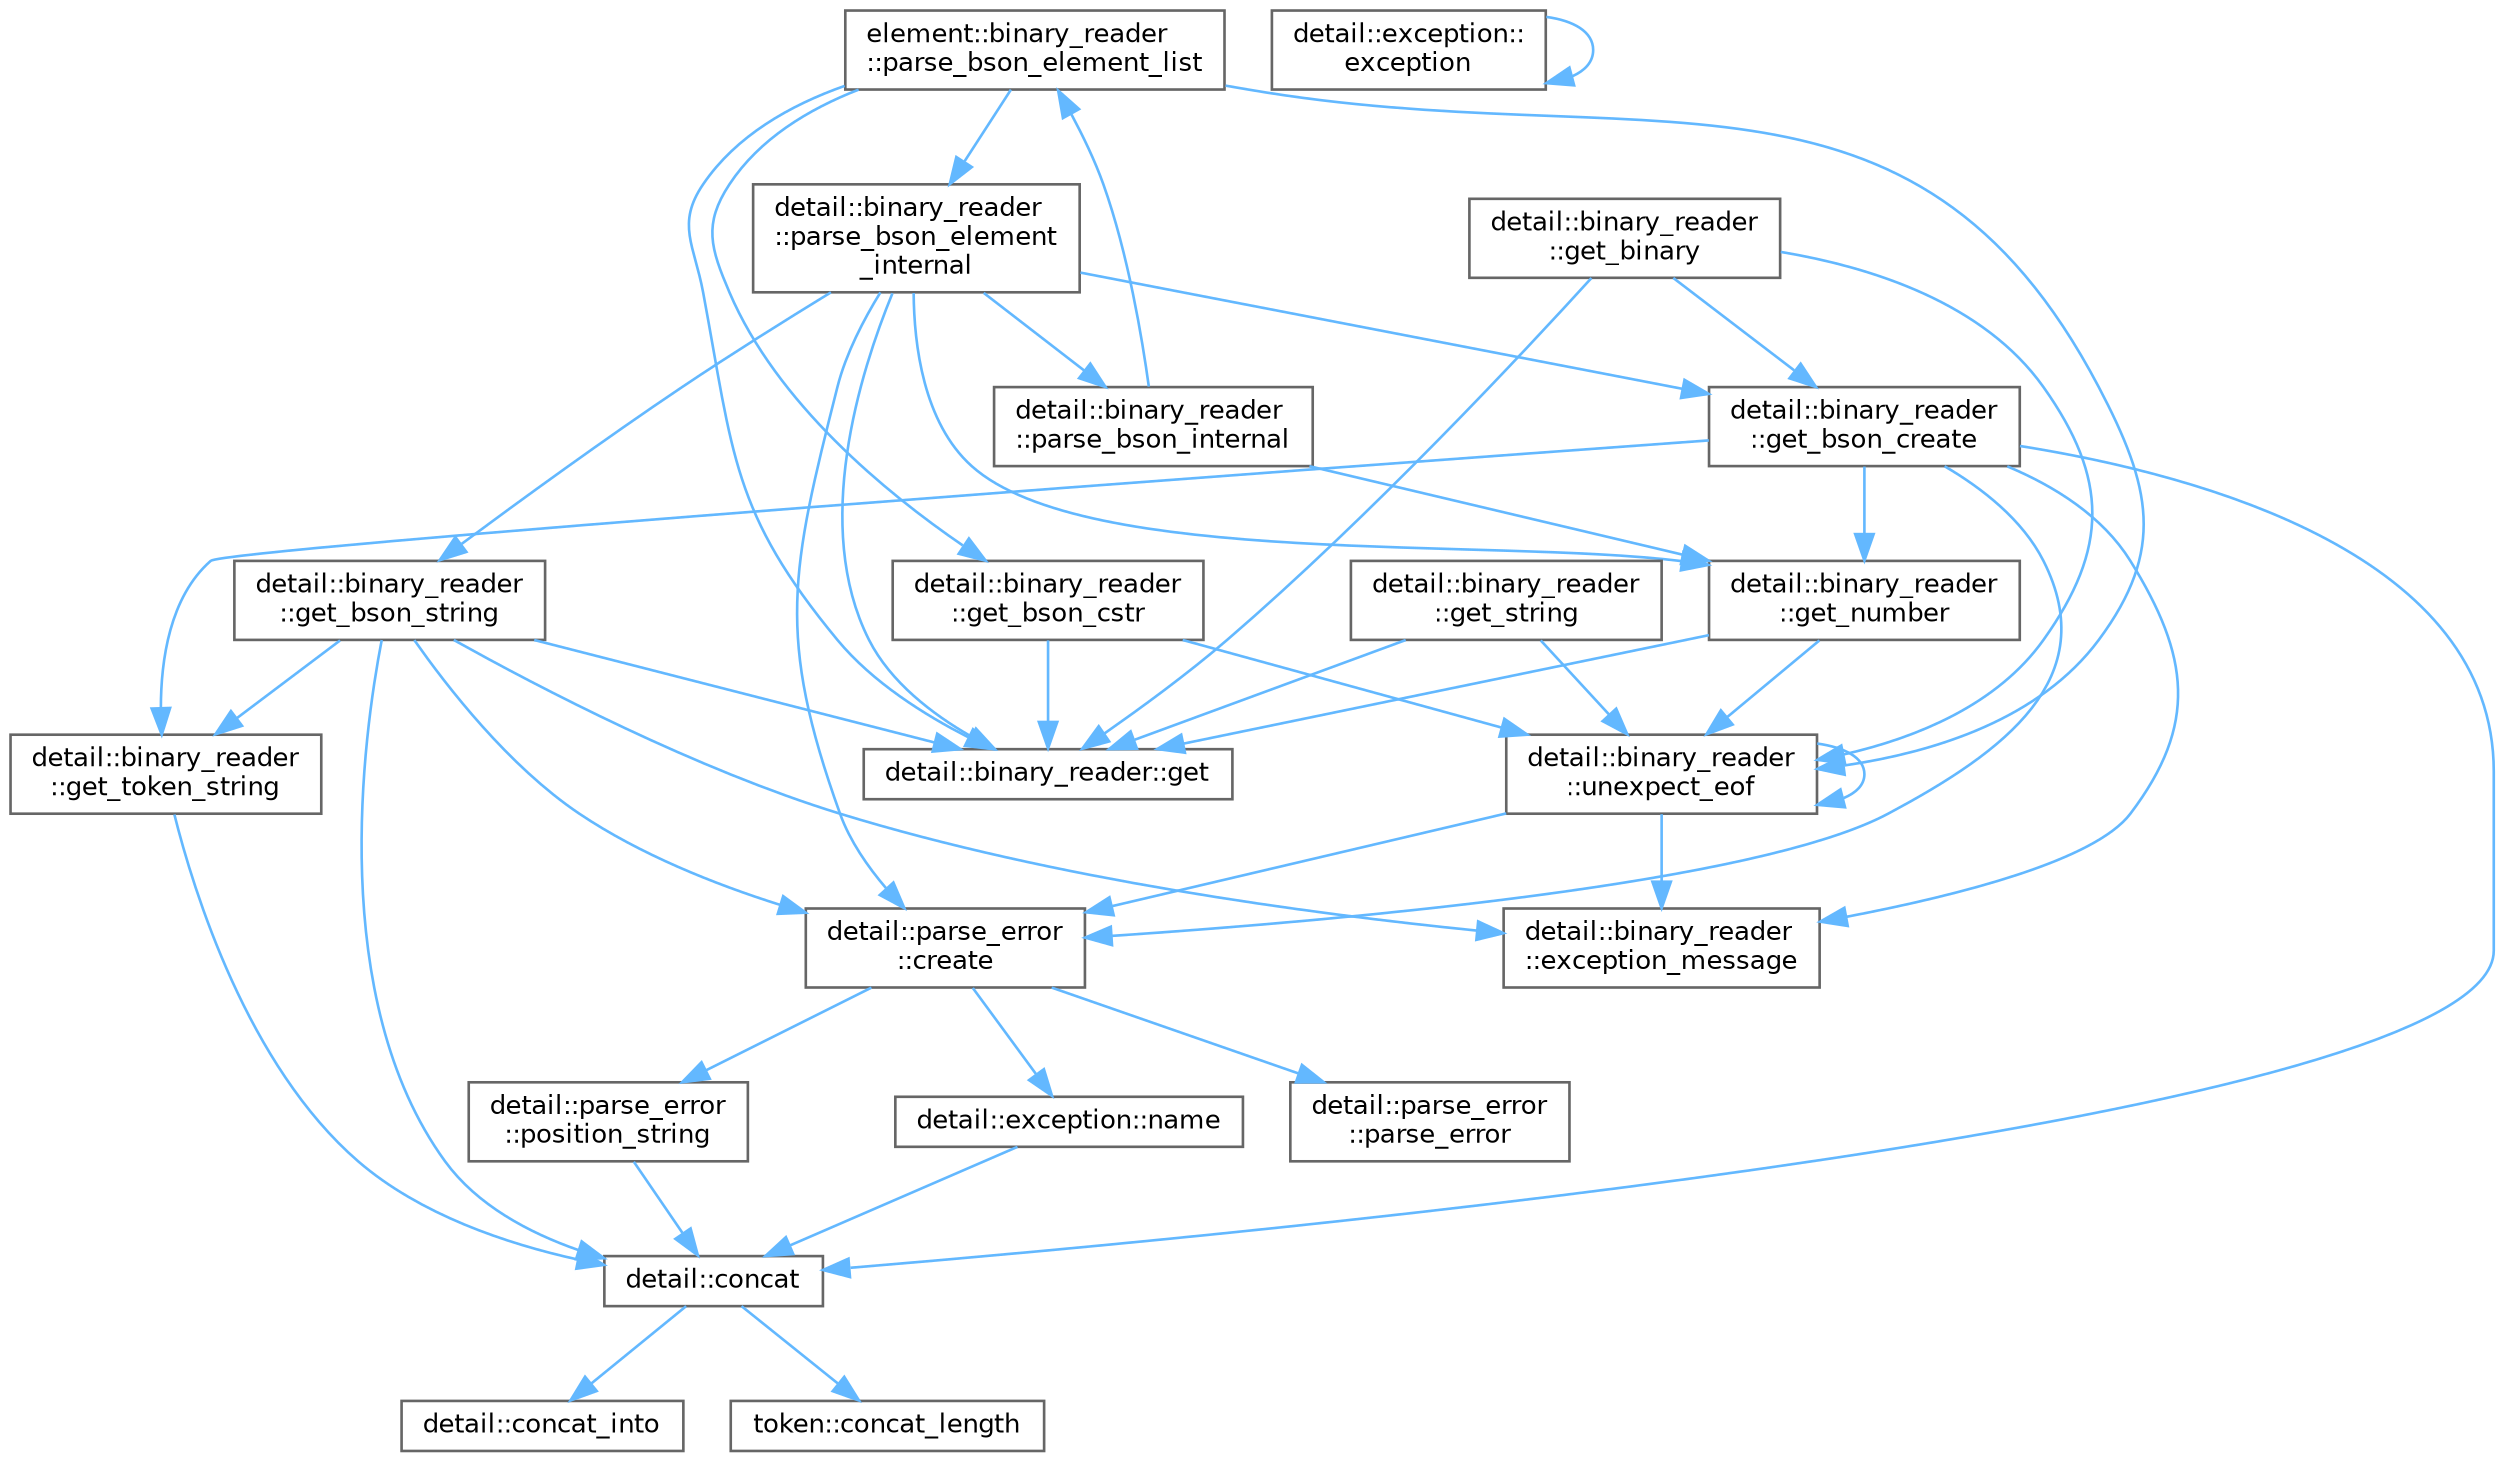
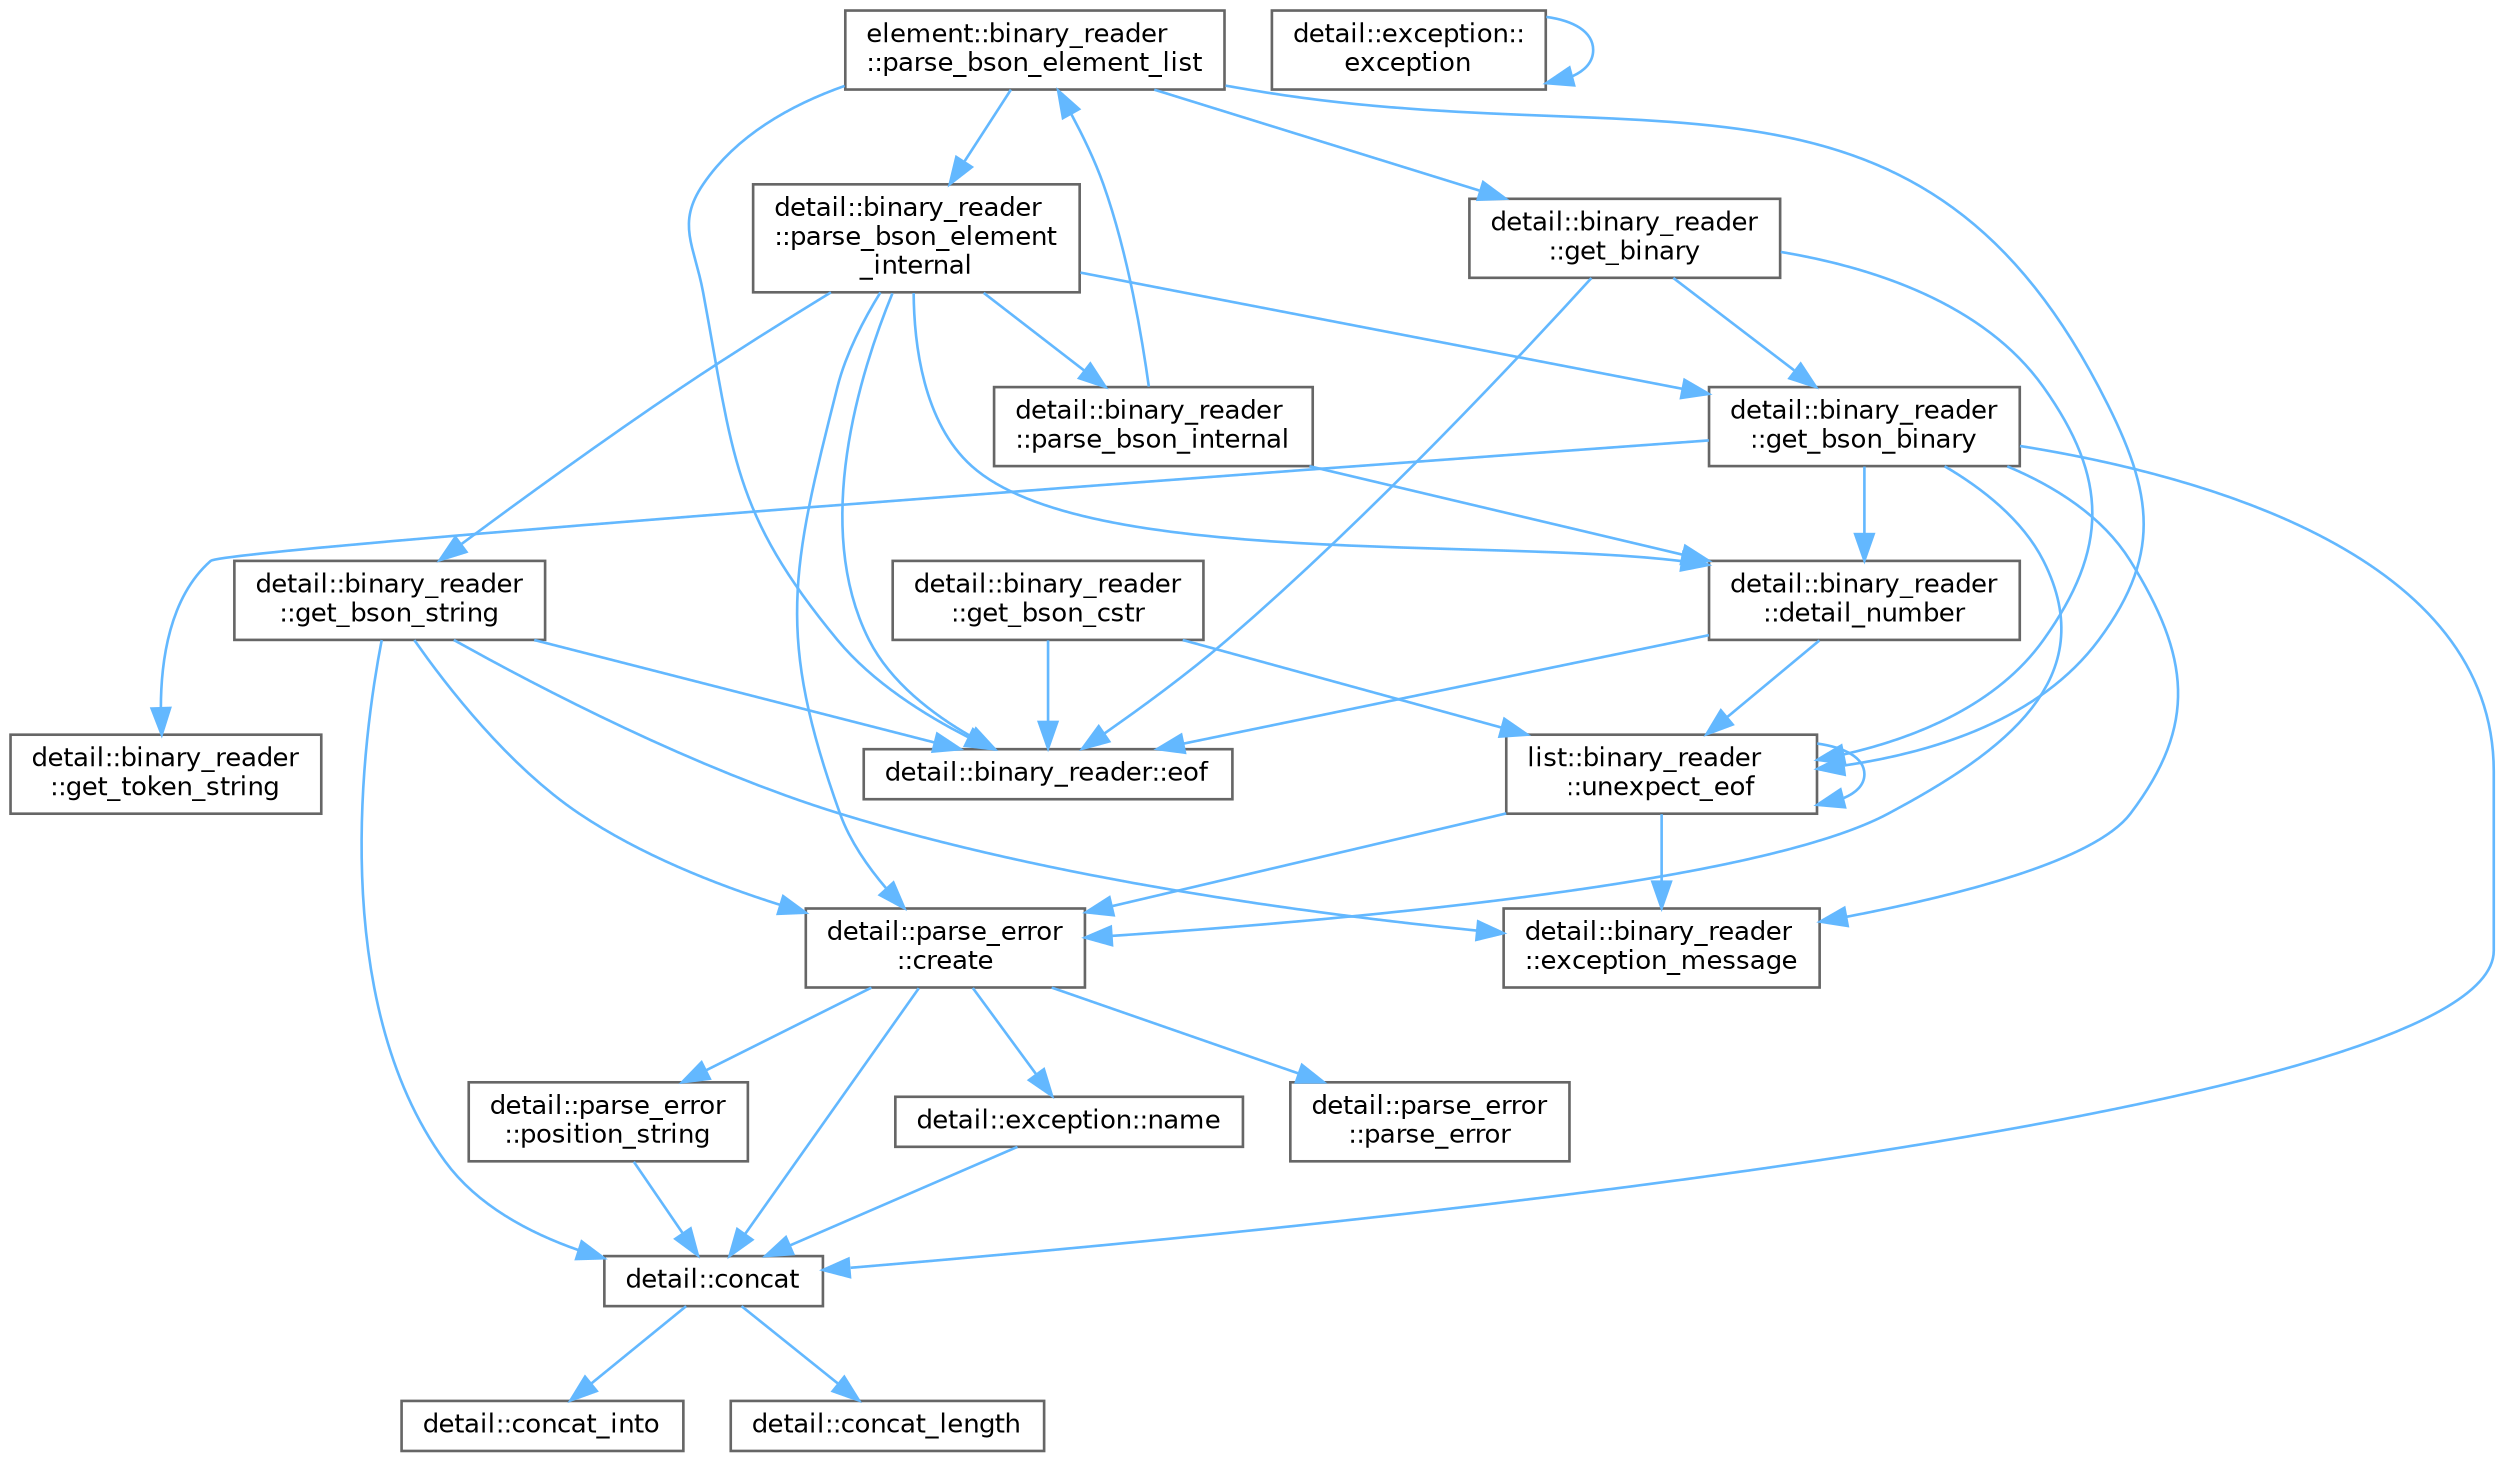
edge "element::binary_reader ::parse_bson_element_list" -> "detail::binary_reader ::get_bson_cstr": now "element::binary_reader ::parse_bson_element_list" -> "detail::binary_reader ::get_binary"
node "detail::binary_reader ::get_bson_create": label "detail::binary_reader ::get_bson_create" -> "detail::binary_reader ::get_bson_binary"
node "detail::binary_reader ::get_string": removed
node "detail::binary_reader ::get_number": label "detail::binary_reader ::get_number" -> "detail::binary_reader ::detail_number"
edge "detail::binary_reader ::get_bson_string" -> "detail::binary_reader ::get_token_string": removed
node "detail::binary_reader::get": label "detail::binary_reader::get" -> "detail::binary_reader::eof"
node "detail::binary_reader ::unexpect_eof": label "detail::binary_reader ::unexpect_eof" -> "list::binary_reader ::unexpect_eof"
edge "detail::binary_reader ::get_token_string" -> "detail::concat": now "detail::parse_error ::create" -> "detail::concat"
node "token::concat_length": label "token::concat_length" -> "detail::concat_length"
